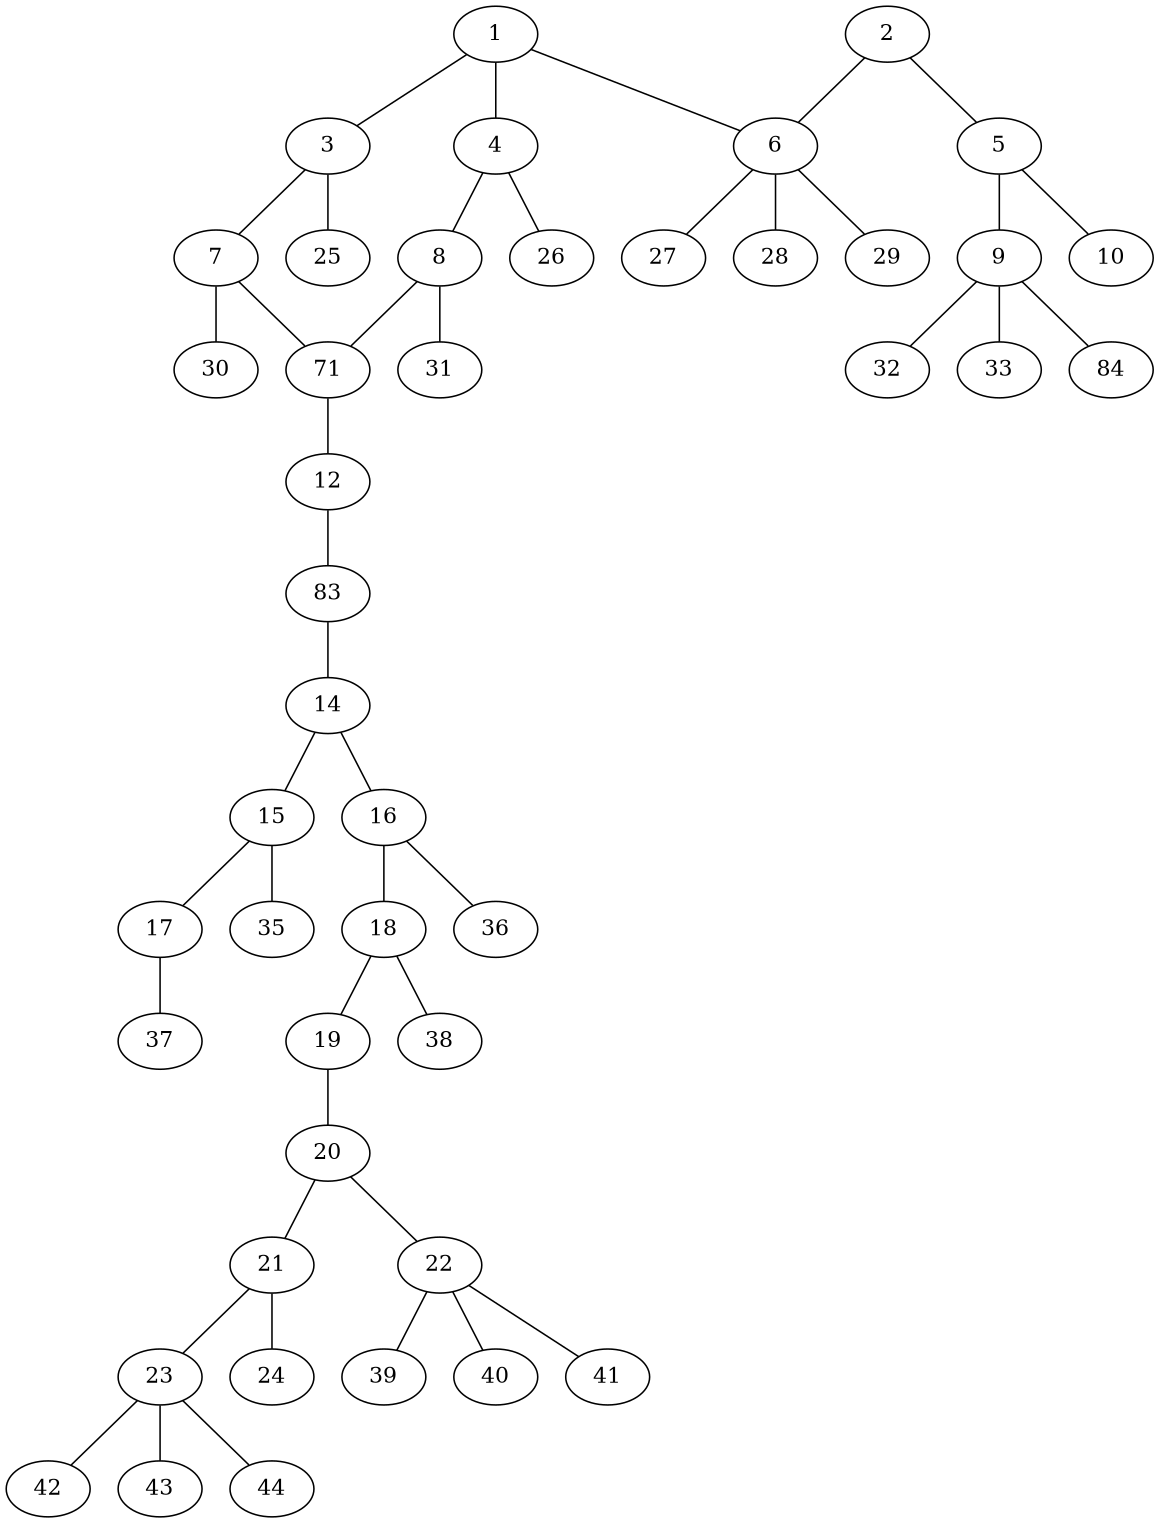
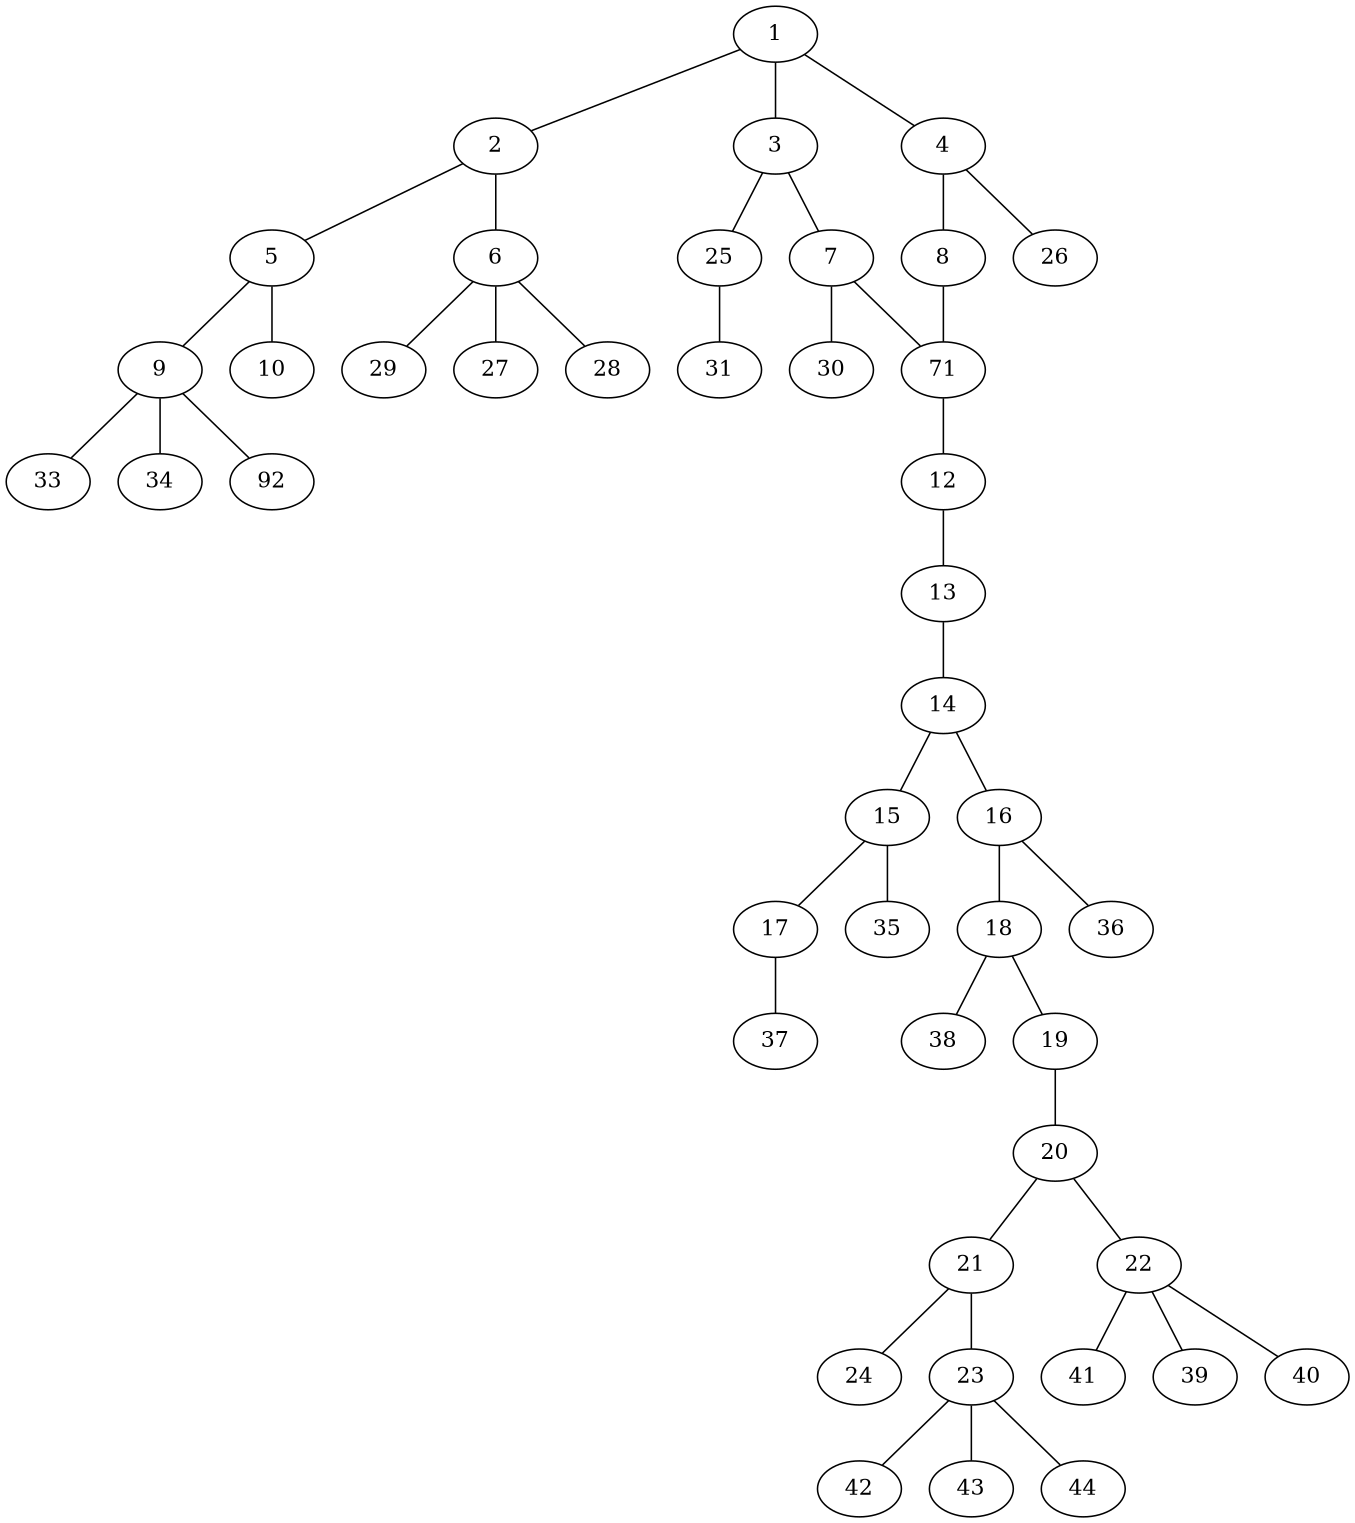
edge "1" -- "6": now "1" -- "2"
edge "8" -- "31": now "25" -- "31"
node "32": label "32" -> "92"
node "84": label "84" -> "34"
node "83": label "83" -> "13"
